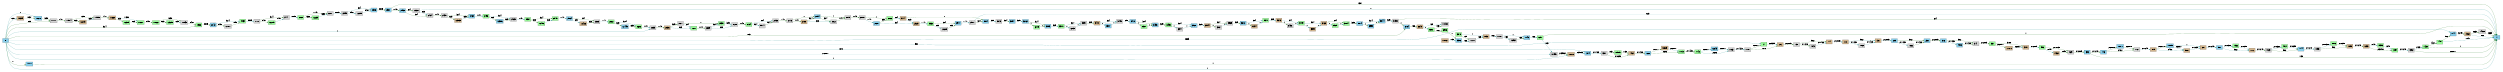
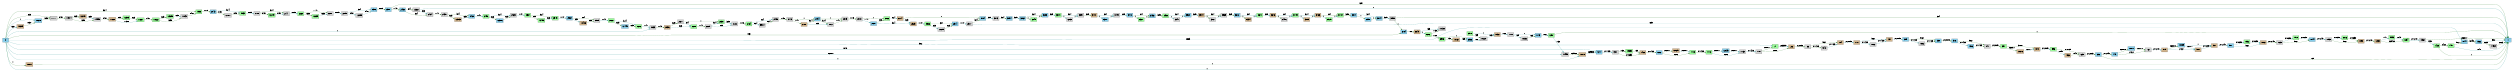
node "1982": fillcolor tan -> skyblue
edge "6906" -> "10167": added, label "765"
node "10017": fillcolor skyblue -> tan
